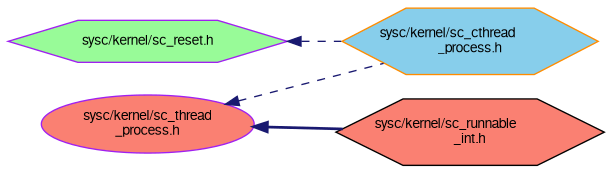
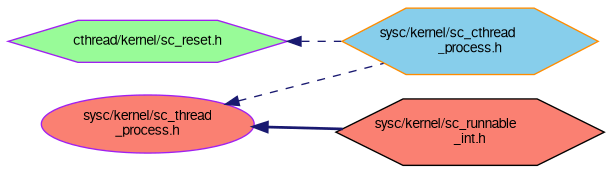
node "sysc/kernel/sc_reset.h": label "sysc/kernel/sc_reset.h" -> "cthread/kernel/sc_reset.h"
